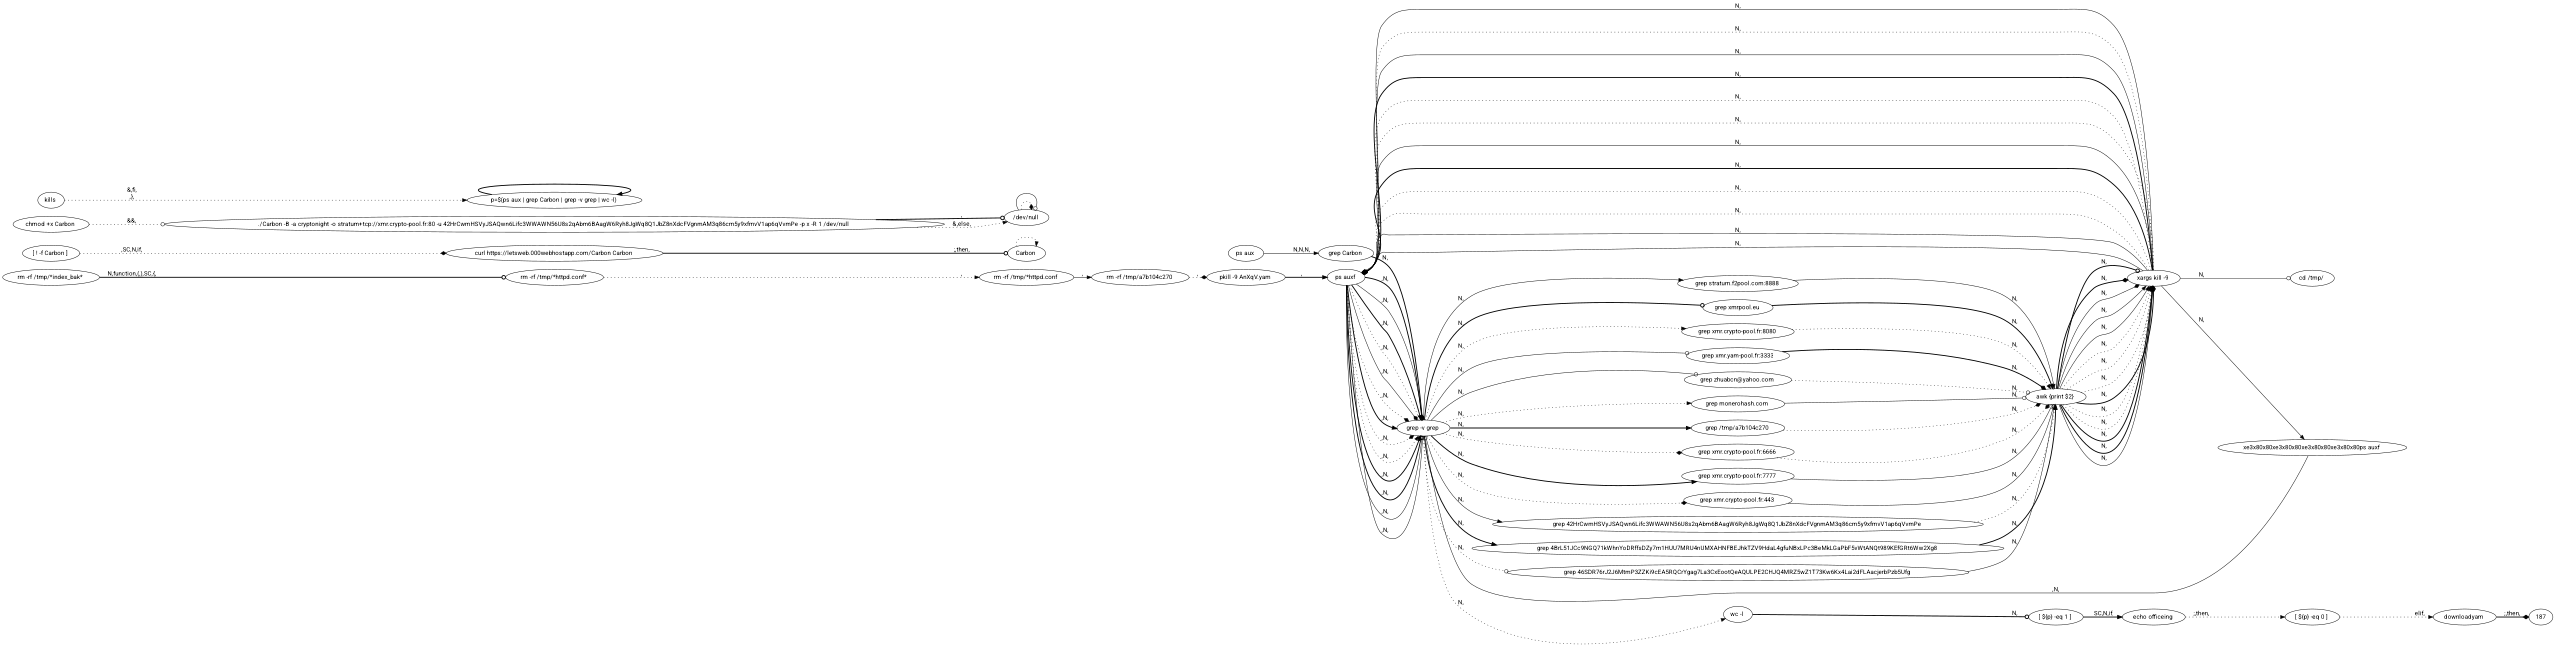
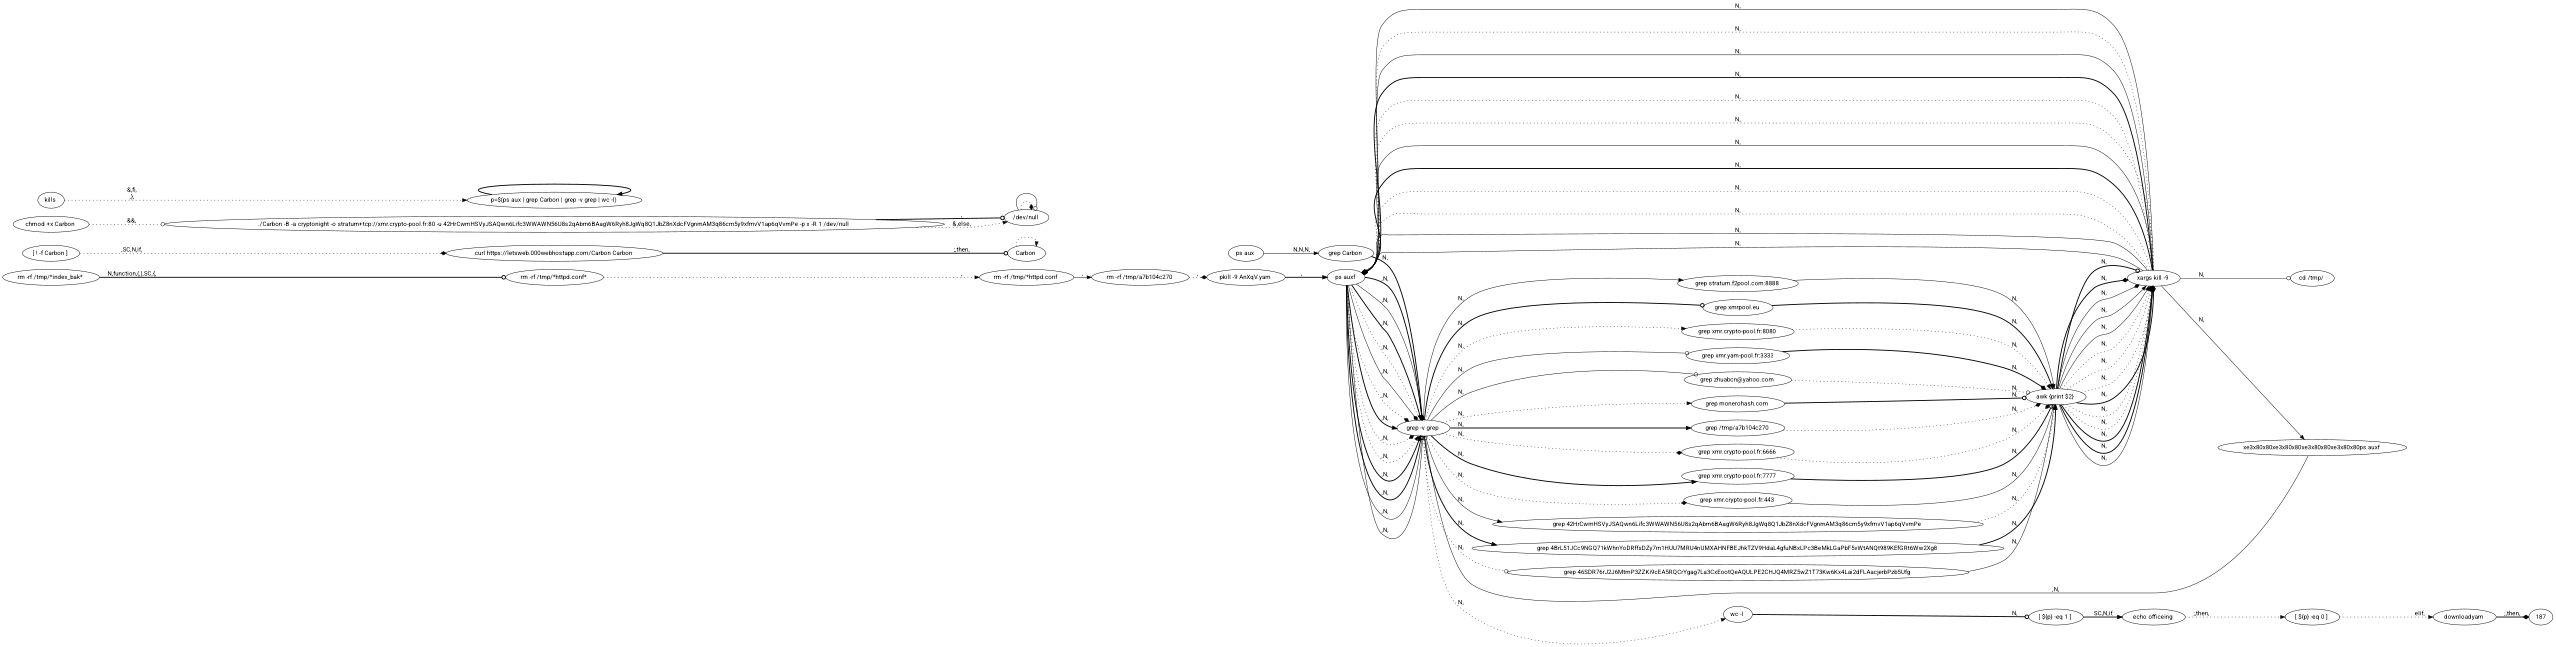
edge "grep monerohash.com" -> "awk {print $2}": style solid -> bold
edge "grep xmr.crypto-pool.fr:7777" -> "awk {print $2}": style solid -> bold
